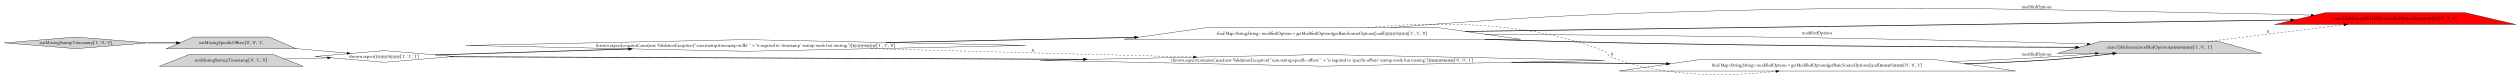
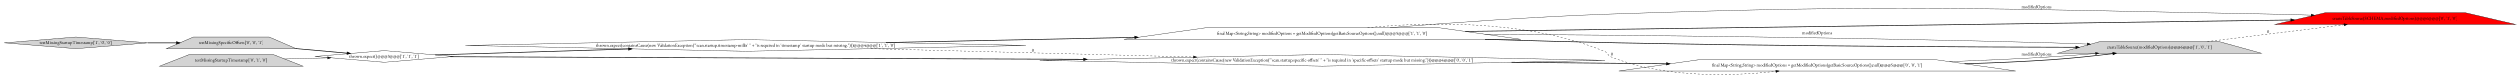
edge "testMissingSpecificOffsets['0', '0', '1']" -> "thrown.expect()@@@3@@@['1', '1', '1']": style solid -> bold
